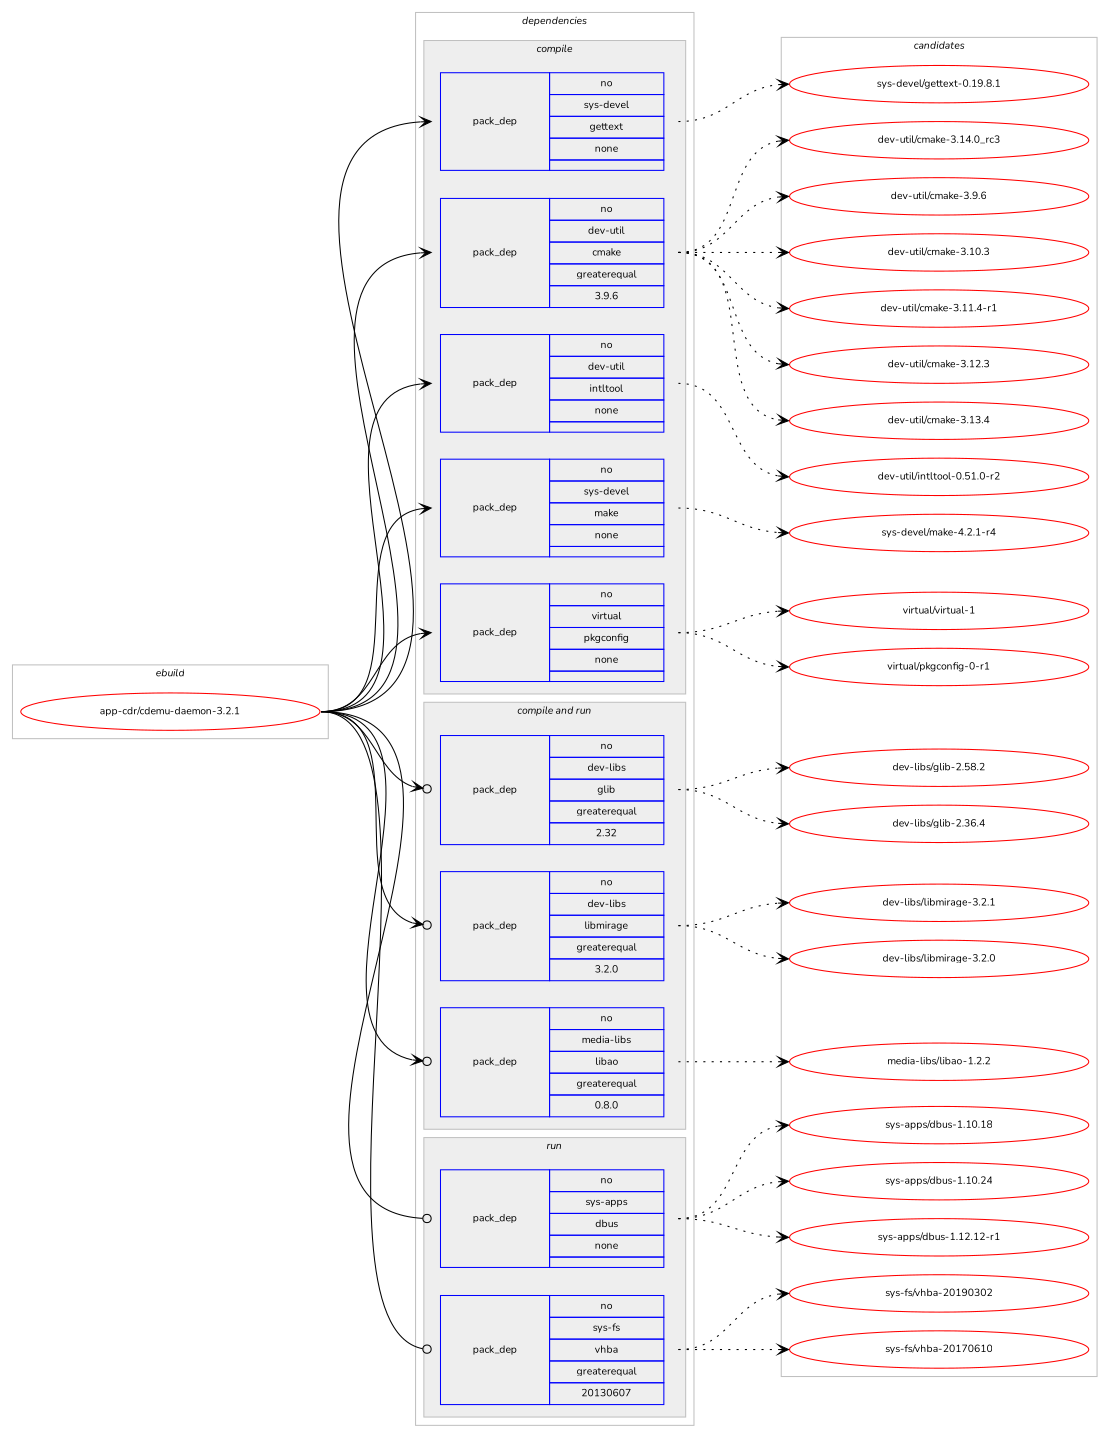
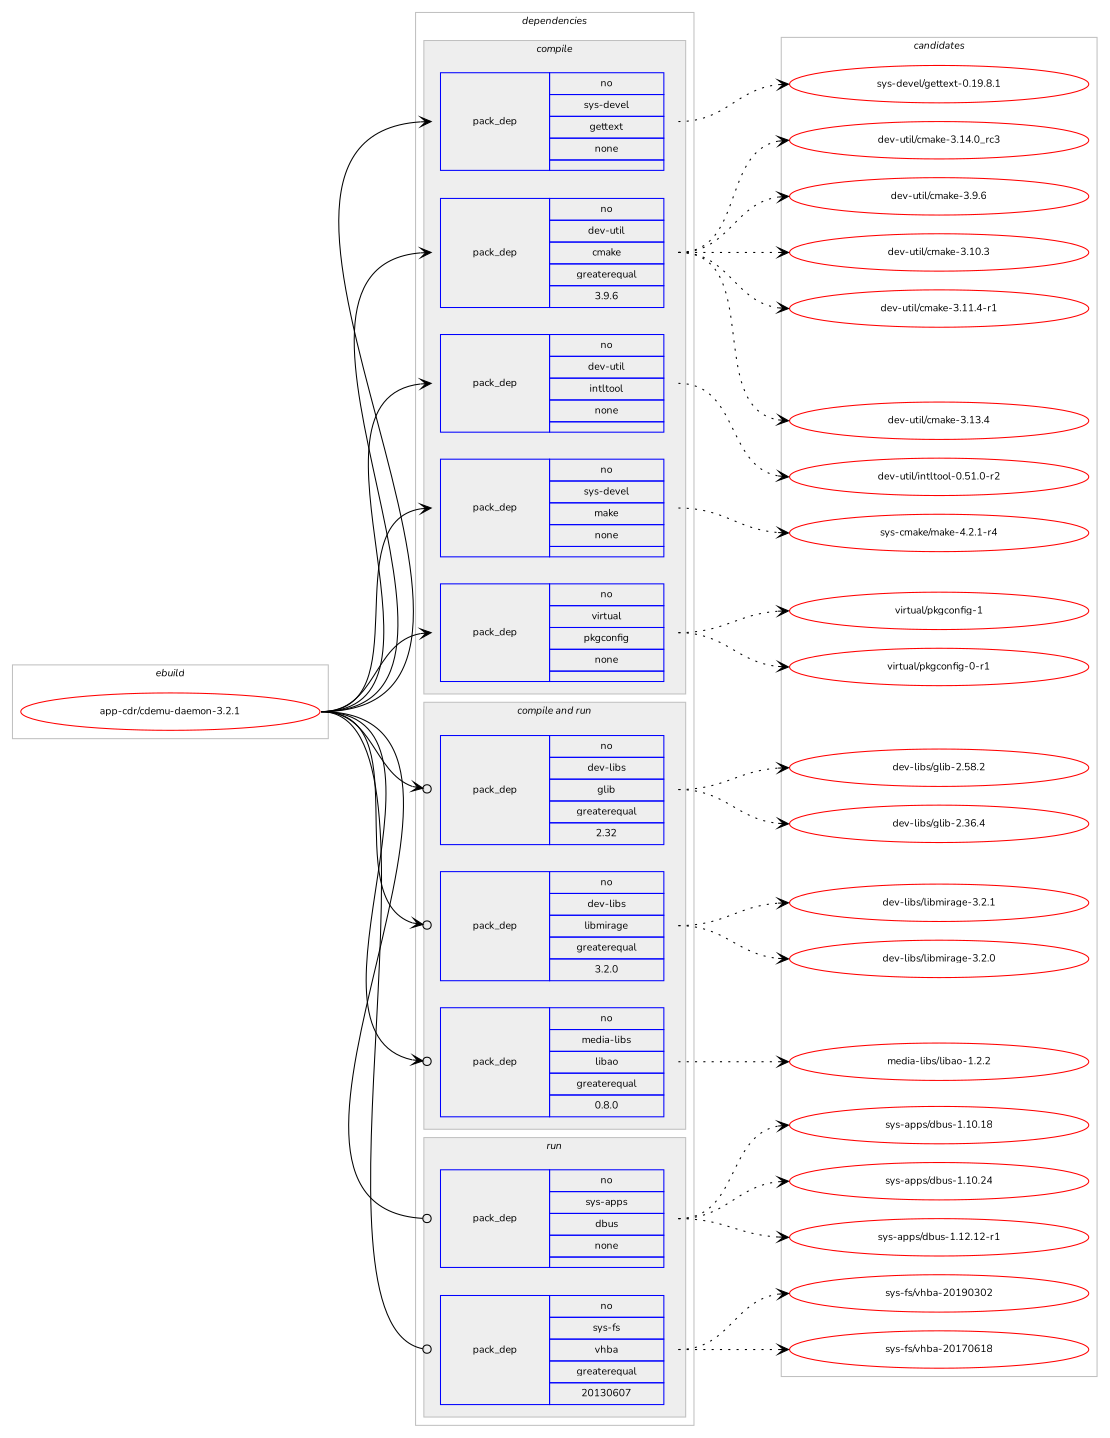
node "dev-util/cmake-3.12.3": removed
node "sys-devel/make-4.2.1-r4": label "sys-devel/make-4.2.1-r4" -> "sys-cmake/make-4.2.1-r4"
node "virtual/virtual-1": label "virtual/virtual-1" -> "virtual/pkgconfig-1"
node "sys-fs/vhba-20170610": label "sys-fs/vhba-20170610" -> "sys-fs/vhba-20170618"
